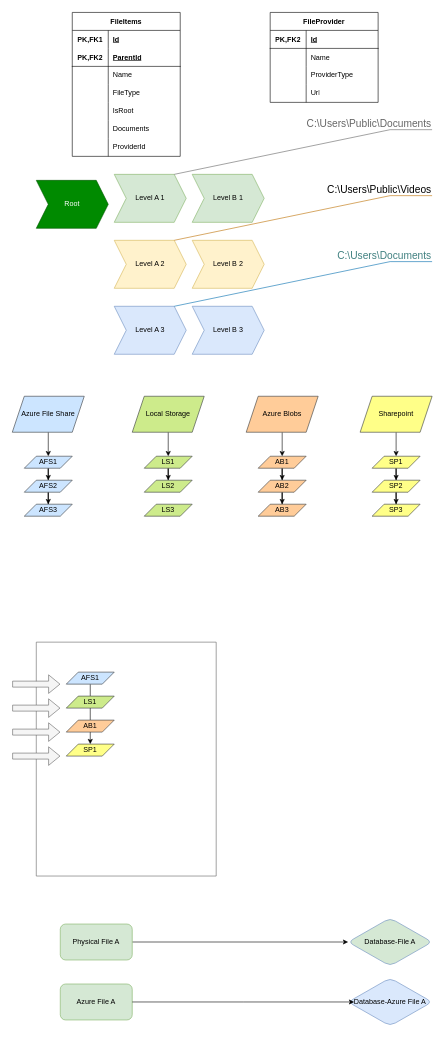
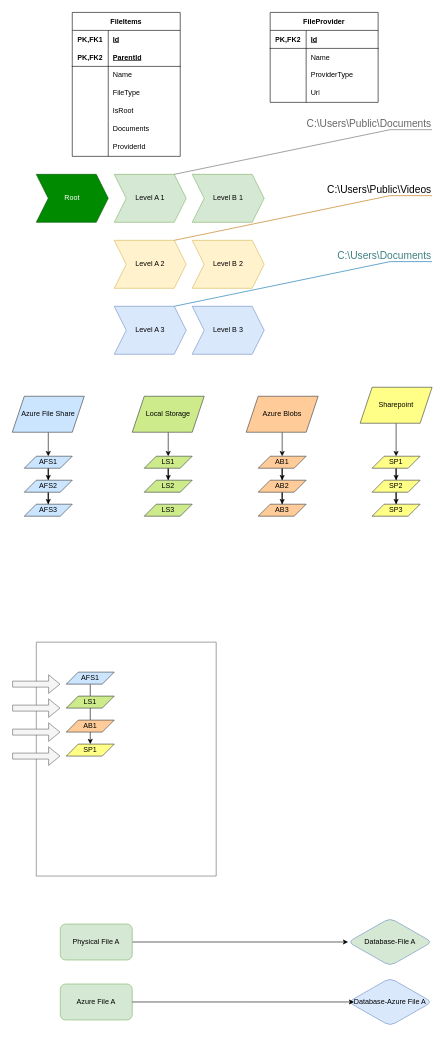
node "Root": moved (72, 204) -> (72, 198)
node "Sharepoint": moved (396, 414) -> (396, 405)
